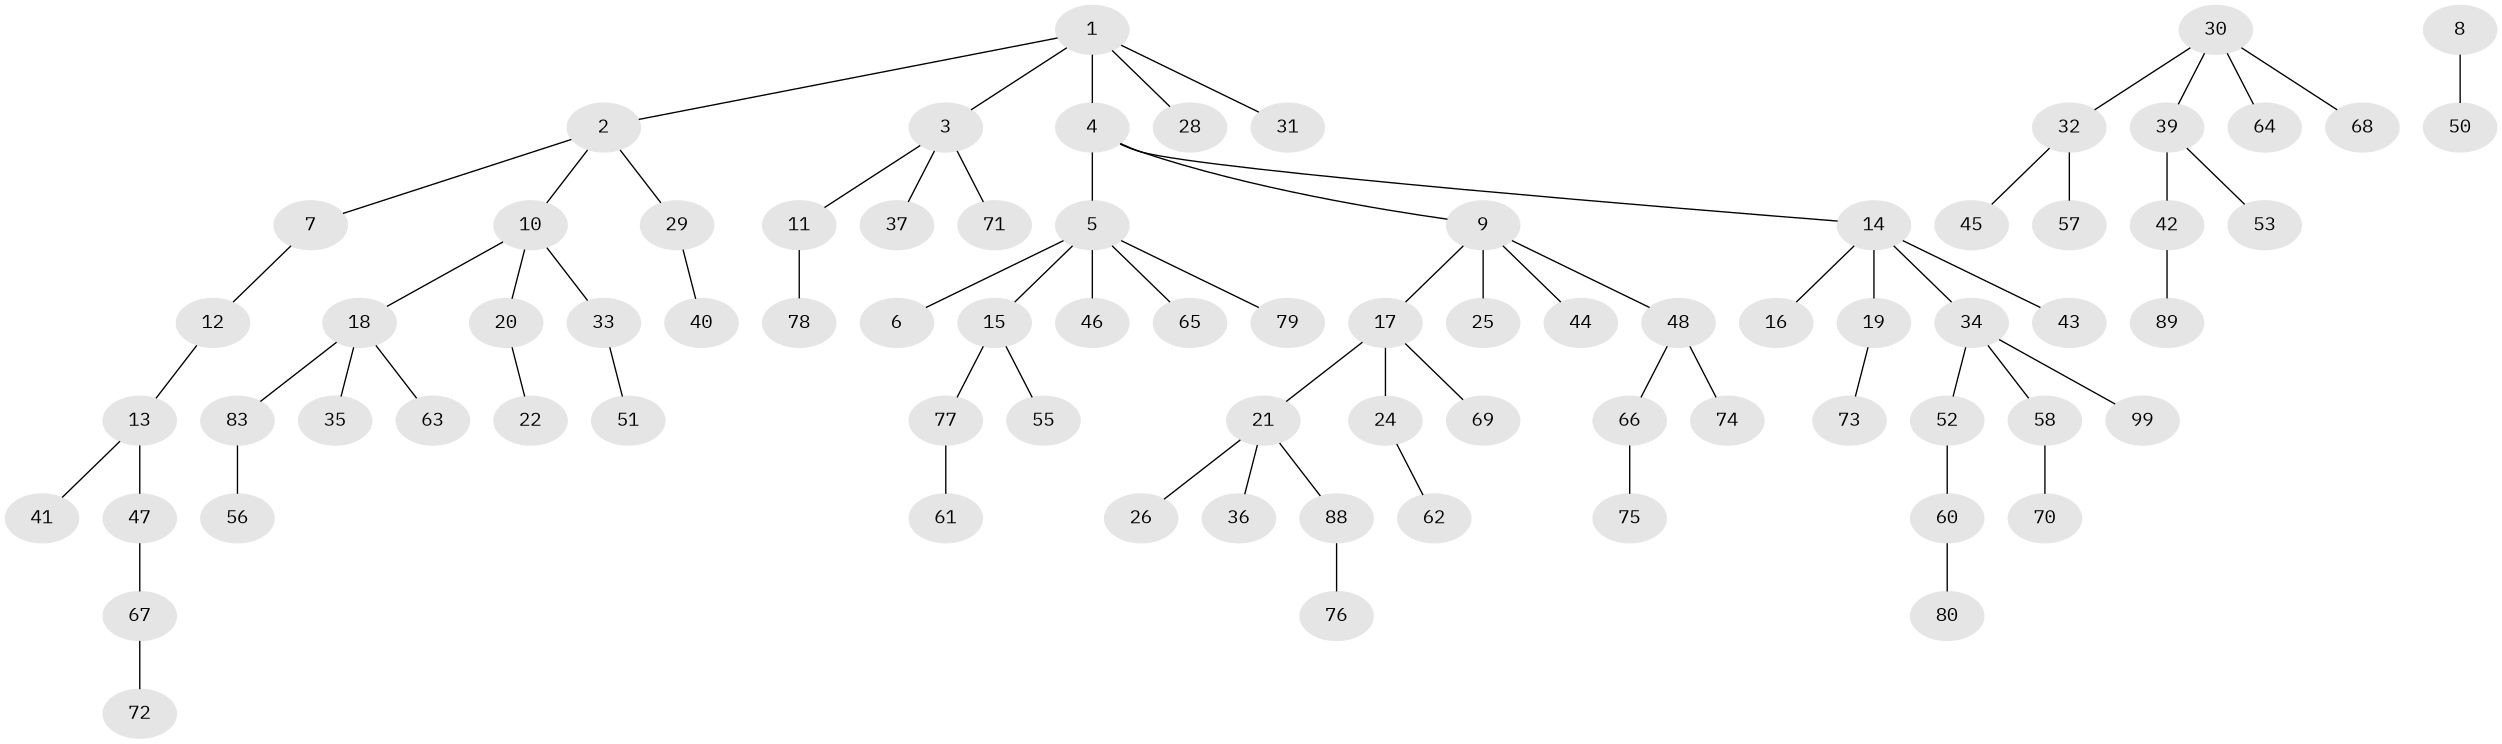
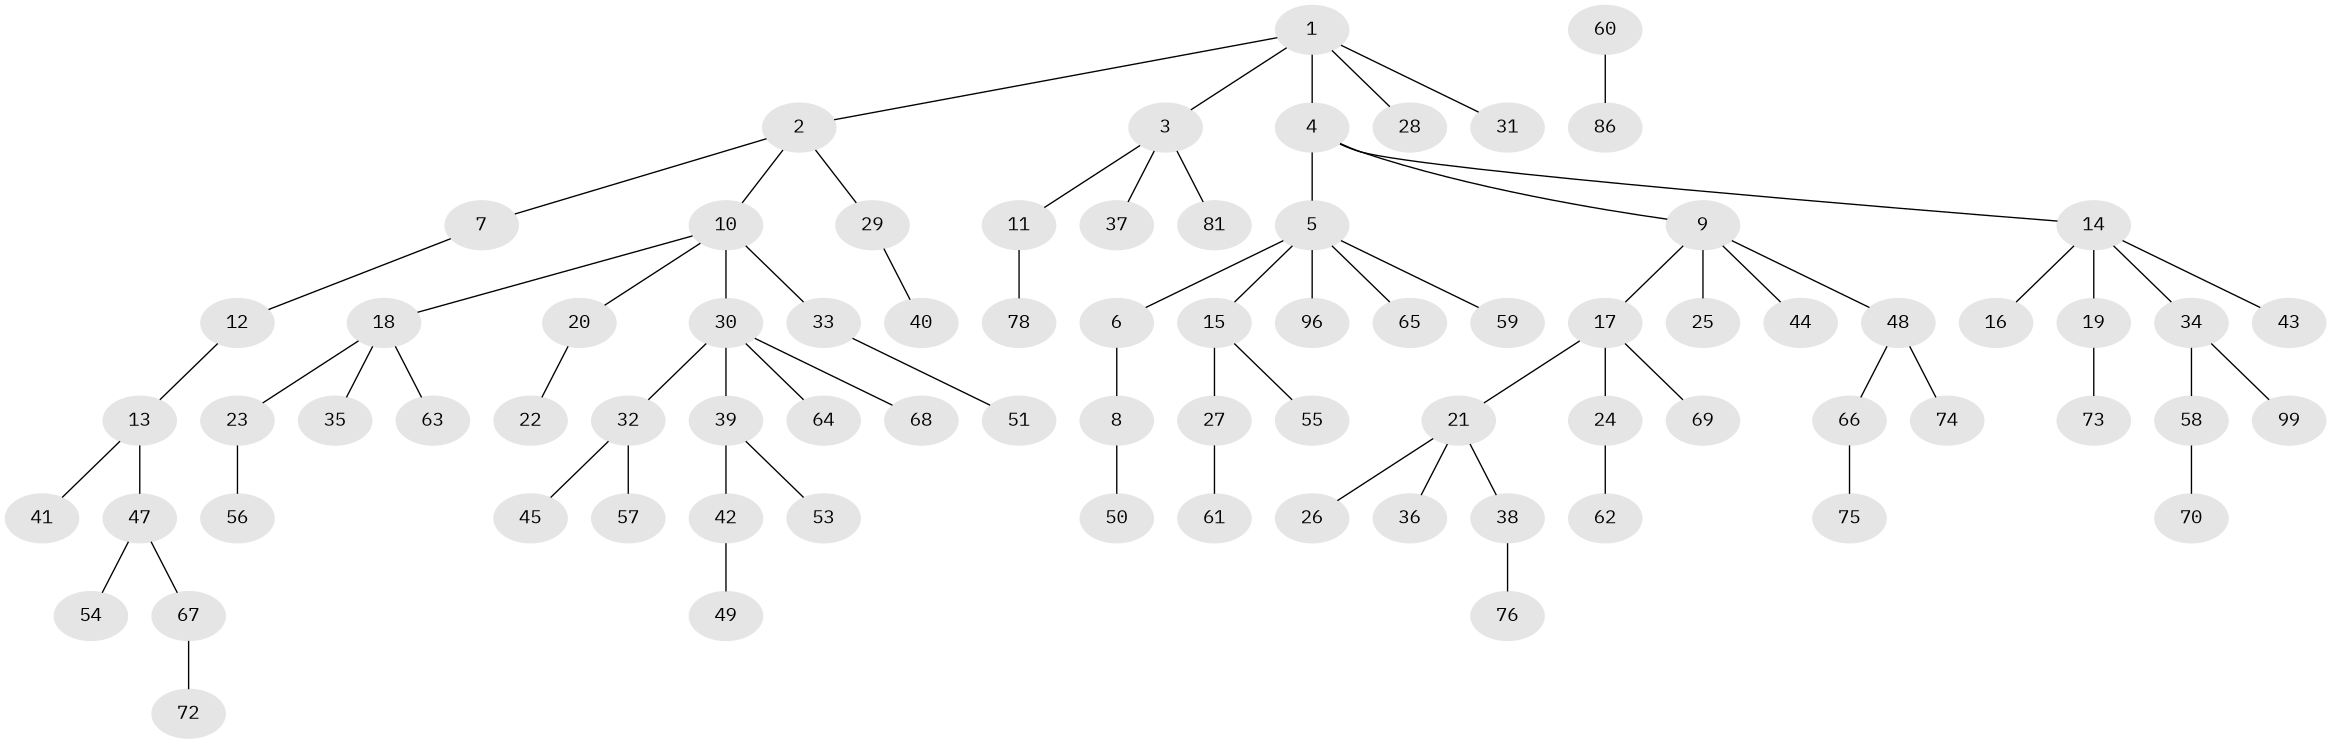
node "71": label "71" -> "81"
edge "10" -- "30": added
node "46": label "46" -> "96"
node "79": label "79" -> "59"
node "89": label "89" -> "49"
edge "6" -- "8": added
node "83": label "83" -> "23"
node "77": label "77" -> "27"
node "52": removed
node "88": label "88" -> "38"
node "54": added
node "80": label "80" -> "86"
